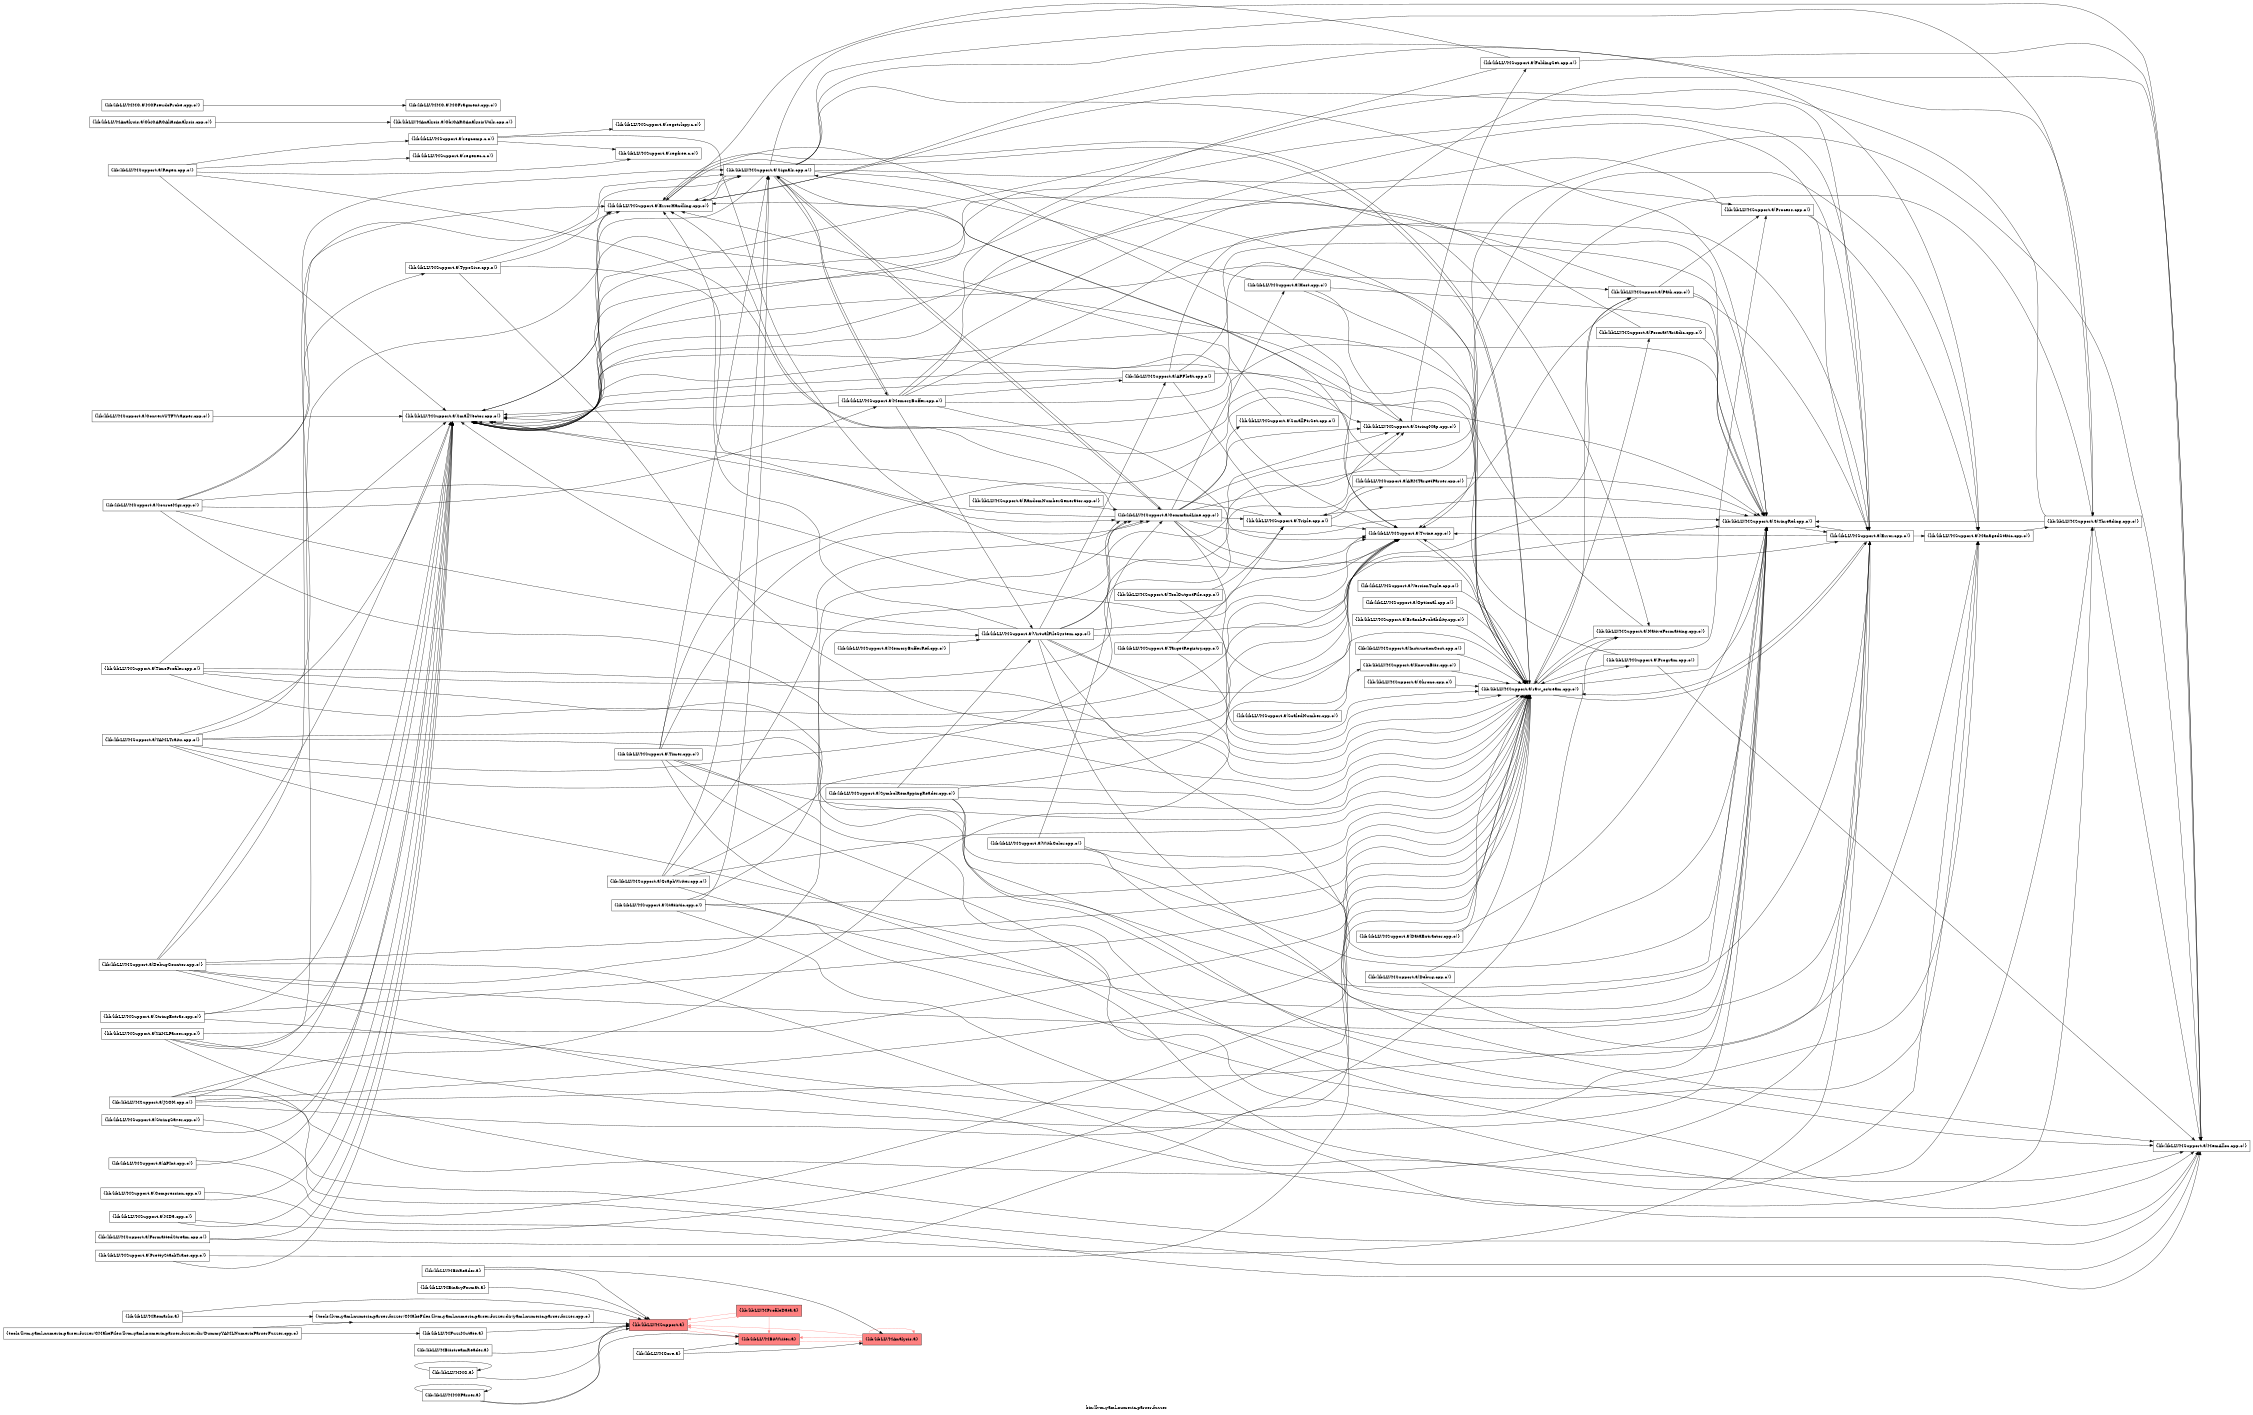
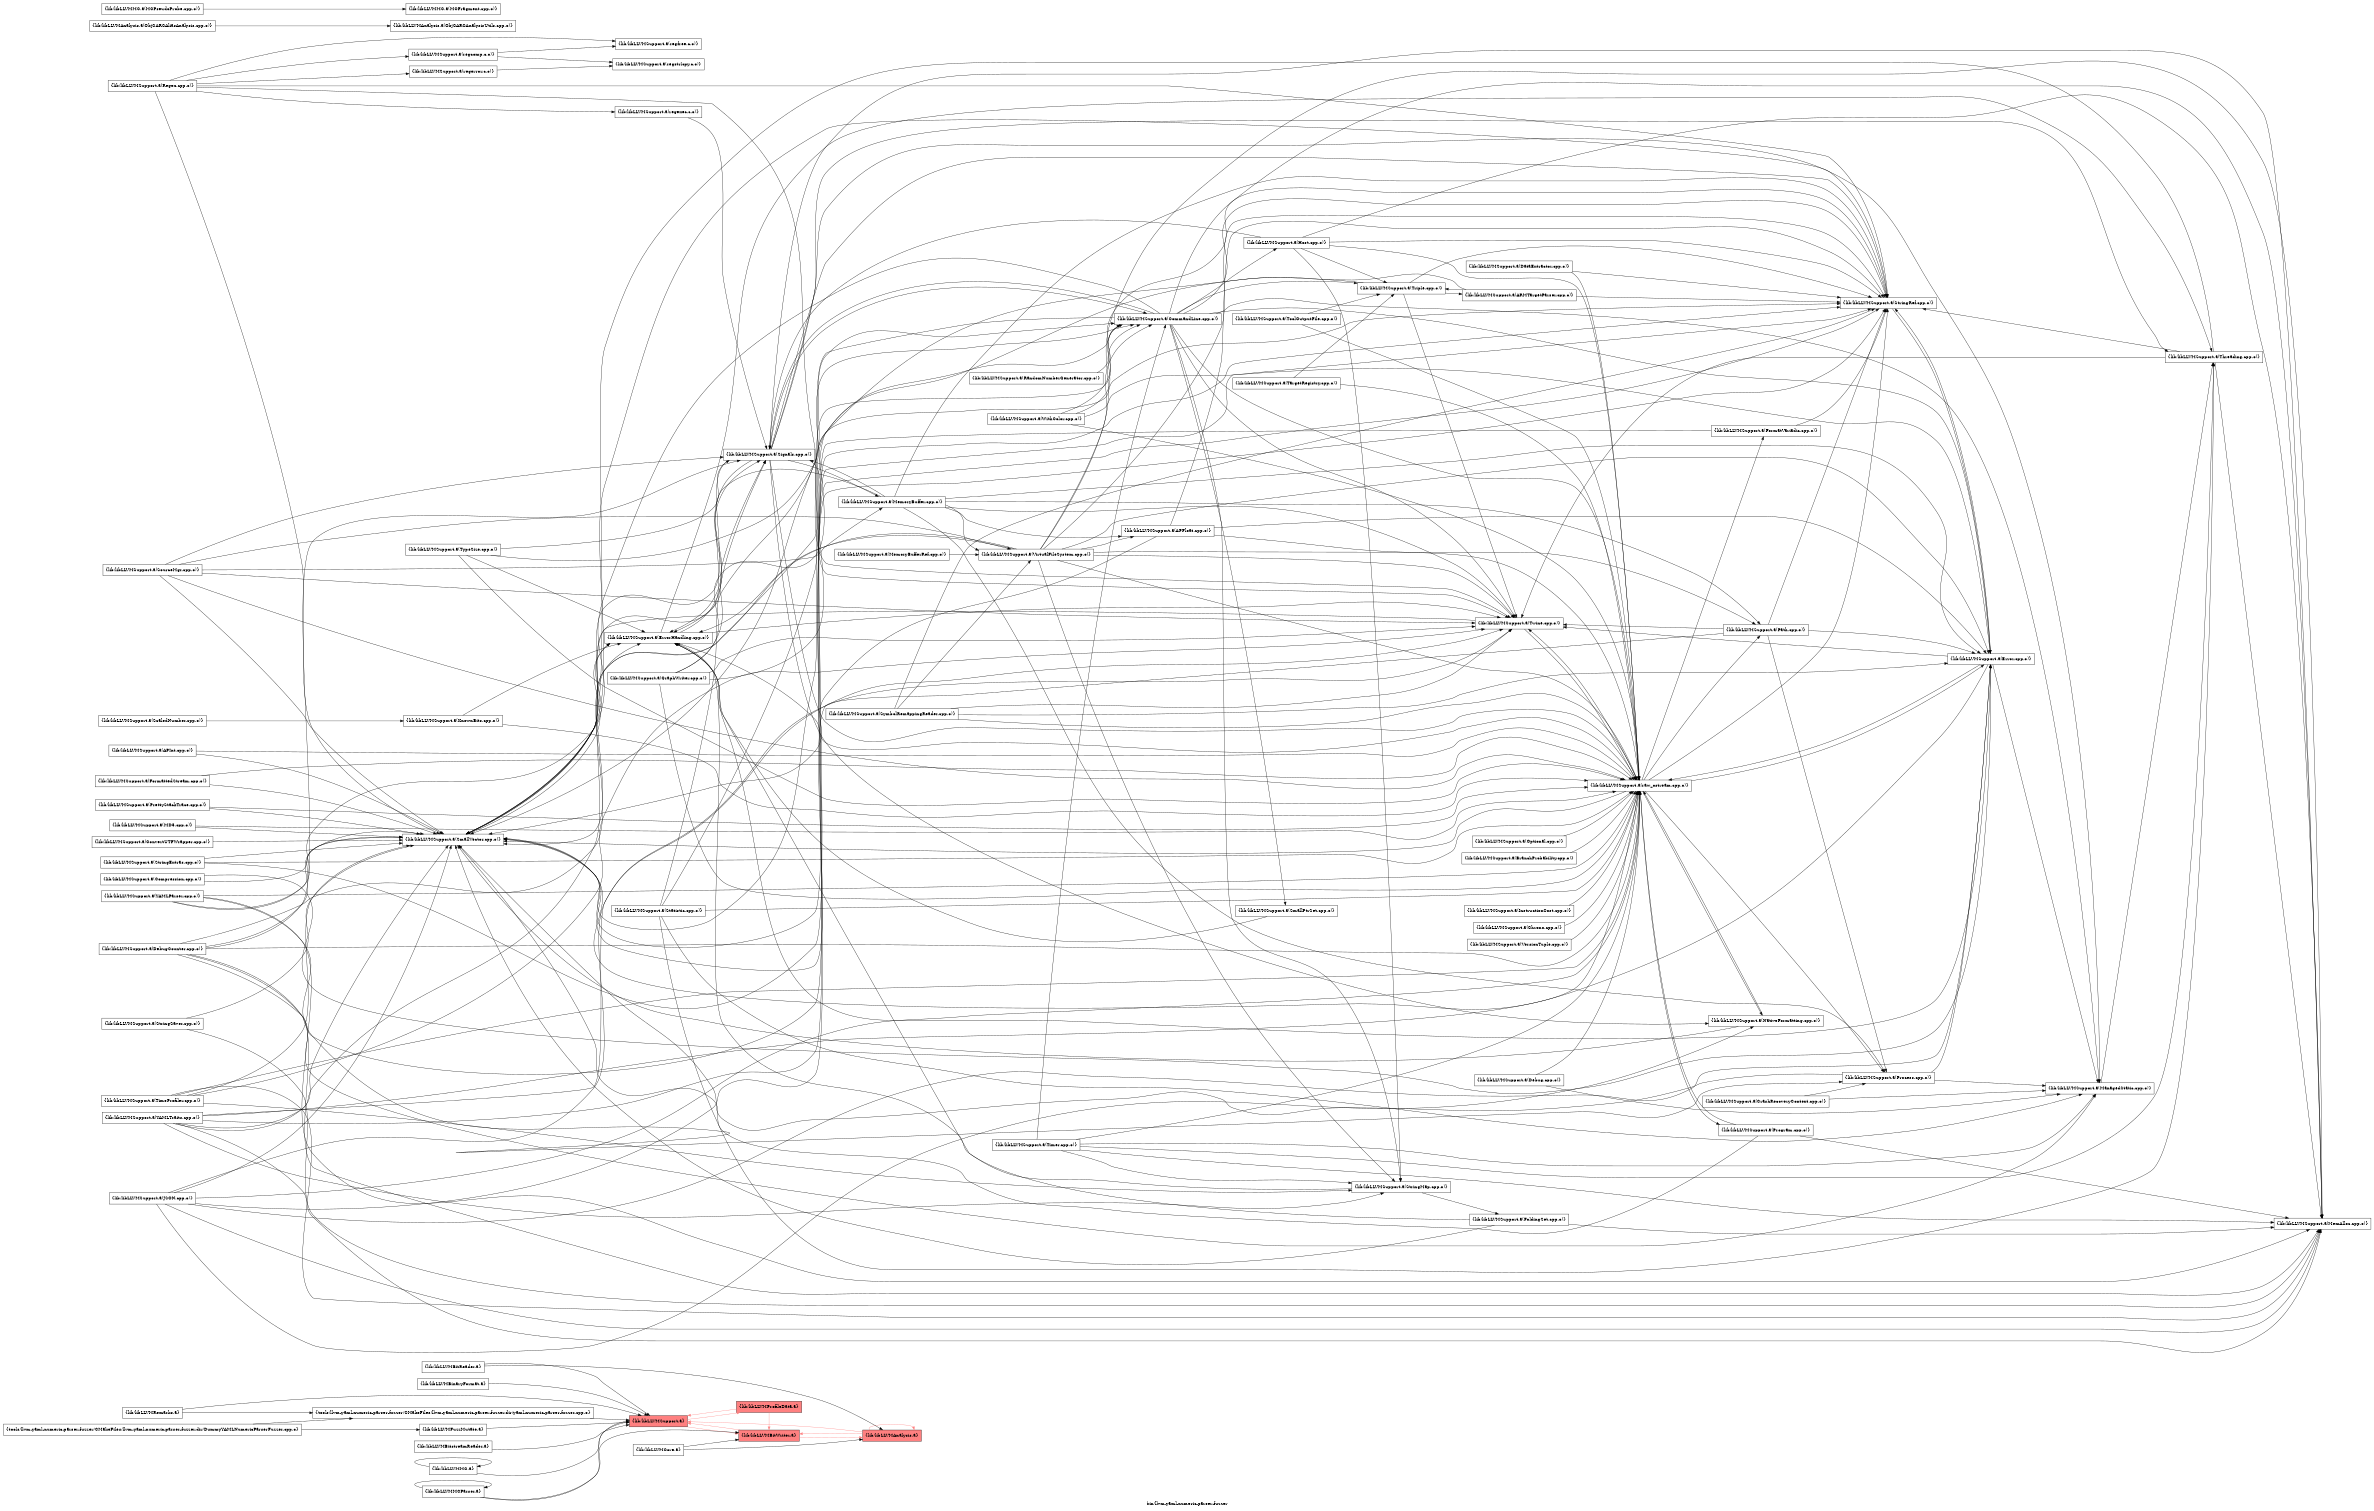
node "{lib/libLLVMSupport.a(regerror.c.o)}": added
edge "{lib/libLLVMSupport.a(raw_ostream.cpp.o)}" -> "{lib/libLLVMSupport.a(ErrorHandling.cpp.o)}": now "{lib/libLLVMSupport.a(KnownBits.cpp.o)}" -> "{lib/libLLVMSupport.a(ErrorHandling.cpp.o)}"
edge "{lib/libLLVMSupport.a(SourceMgr.cpp.o)}" -> "{lib/libLLVMSupport.a(TypeSize.cpp.o)}": now "{lib/libLLVMSupport.a(SourceMgr.cpp.o)}" -> "{lib/libLLVMSupport.a(SmallVector.cpp.o)}"
edge "{lib/libLLVMSupport.a(APFloat.cpp.o)}" -> "{lib/libLLVMSupport.a(Triple.cpp.o)}": now "{lib/libLLVMSupport.a(Host.cpp.o)}" -> "{lib/libLLVMSupport.a(Triple.cpp.o)}"
edge "{lib/libLLVMSupport.a(regcomp.c.o)}" -> "{lib/libLLVMSupport.a(Twine.cpp.o)}": now "{lib/libLLVMSupport.a(Regex.cpp.o)}" -> "{lib/libLLVMSupport.a(Twine.cpp.o)}"
edge "{lib/libLLVMSupport.a(Timer.cpp.o)}" -> "{lib/libLLVMSupport.a(Signals.cpp.o)}": now "{lib/libLLVMSupport.a(regexec.c.o)}" -> "{lib/libLLVMSupport.a(Signals.cpp.o)}"
node "{lib/libLLVMSupport.a(CrashRecoveryContext.cpp.o)}": added
edge "{lib/libLLVMSupport.a(YAMLParser.cpp.o)}" -> "{lib/libLLVMSupport.a(StringRef.cpp.o)}": now "{lib/libLLVMSupport.a(YAMLParser.cpp.o)}" -> "{lib/libLLVMSupport.a(Process.cpp.o)}"
